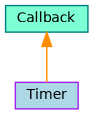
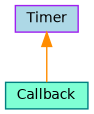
edge "Timer" -> "Callback": reversed
